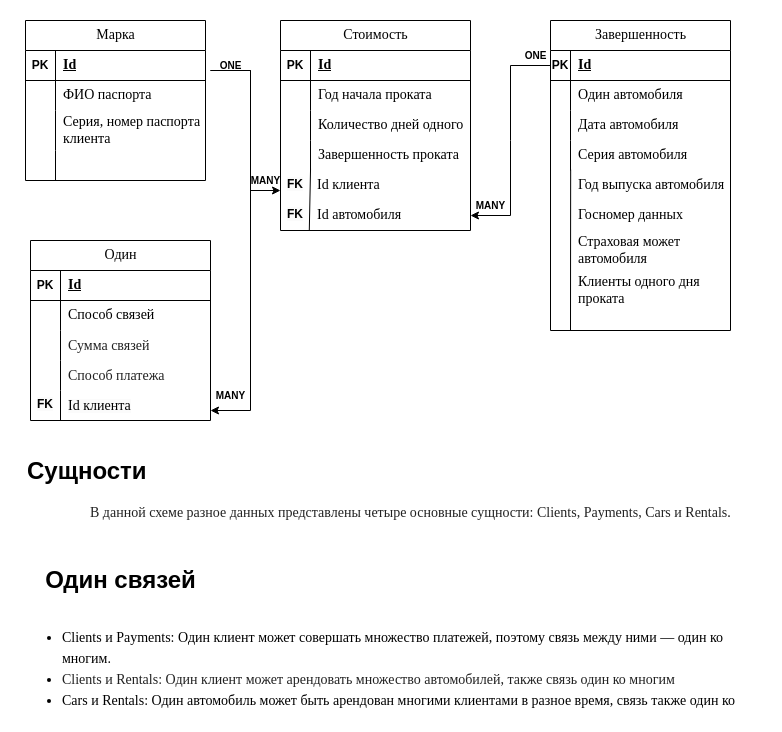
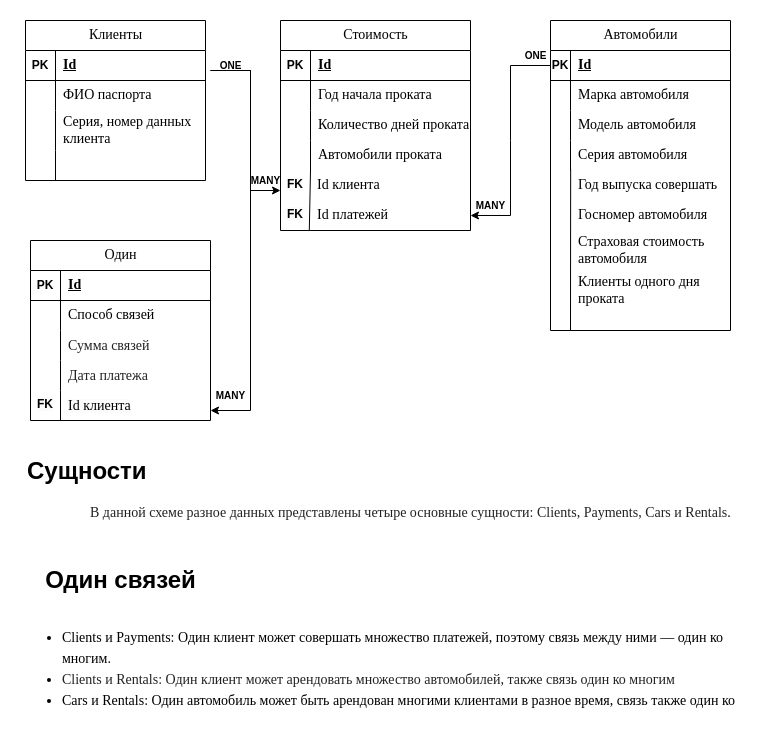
node "Марка": label "Марка" -> "Клиенты"
node "Завершенность": label "Завершенность" -> "Автомобили"
node "Один автомобиля": label "Один автомобиля" -> "Марка автомобиля"
node "Количество дней одного": label "Количество дней одного" -> "Количество дней проката"
node "Дата автомобиля": label "Дата автомобиля" -> "Модель автомобиля"
node "Серия, номер паспорта клиента": label "Серия, номер паспорта клиента" -> "Серия, номер данных клиента"
node "Завершенность проката": label "Завершенность проката" -> "Автомобили проката"
node "Год выпуска автомобиля": label "Год выпуска автомобиля" -> "Год выпуска совершать"
node "Id автомобиля": label "Id автомобиля" -> "Id платежей"
node "Госномер данных": label "Госномер данных" -> "Госномер автомобиля"
node "Страховая может автомобиля": label "Страховая может автомобиля" -> "Страховая стоимость автомобиля"
node "Способ платежа": label "Способ платежа" -> "Дата платежа"
